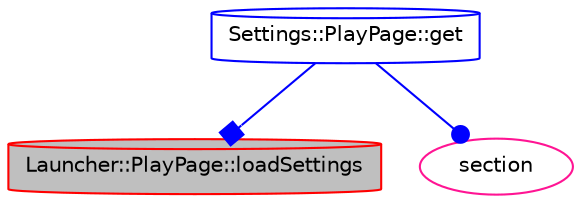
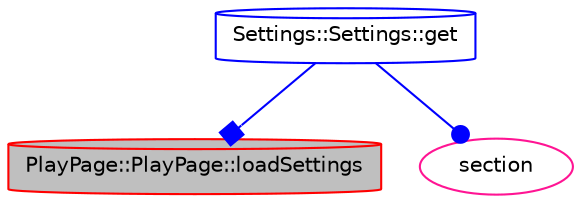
node "Settings::PlayPage::get": label "Settings::PlayPage::get" -> "Settings::Settings::get"
node "Launcher::PlayPage::loadSettings": label "Launcher::PlayPage::loadSettings" -> "PlayPage::PlayPage::loadSettings"
